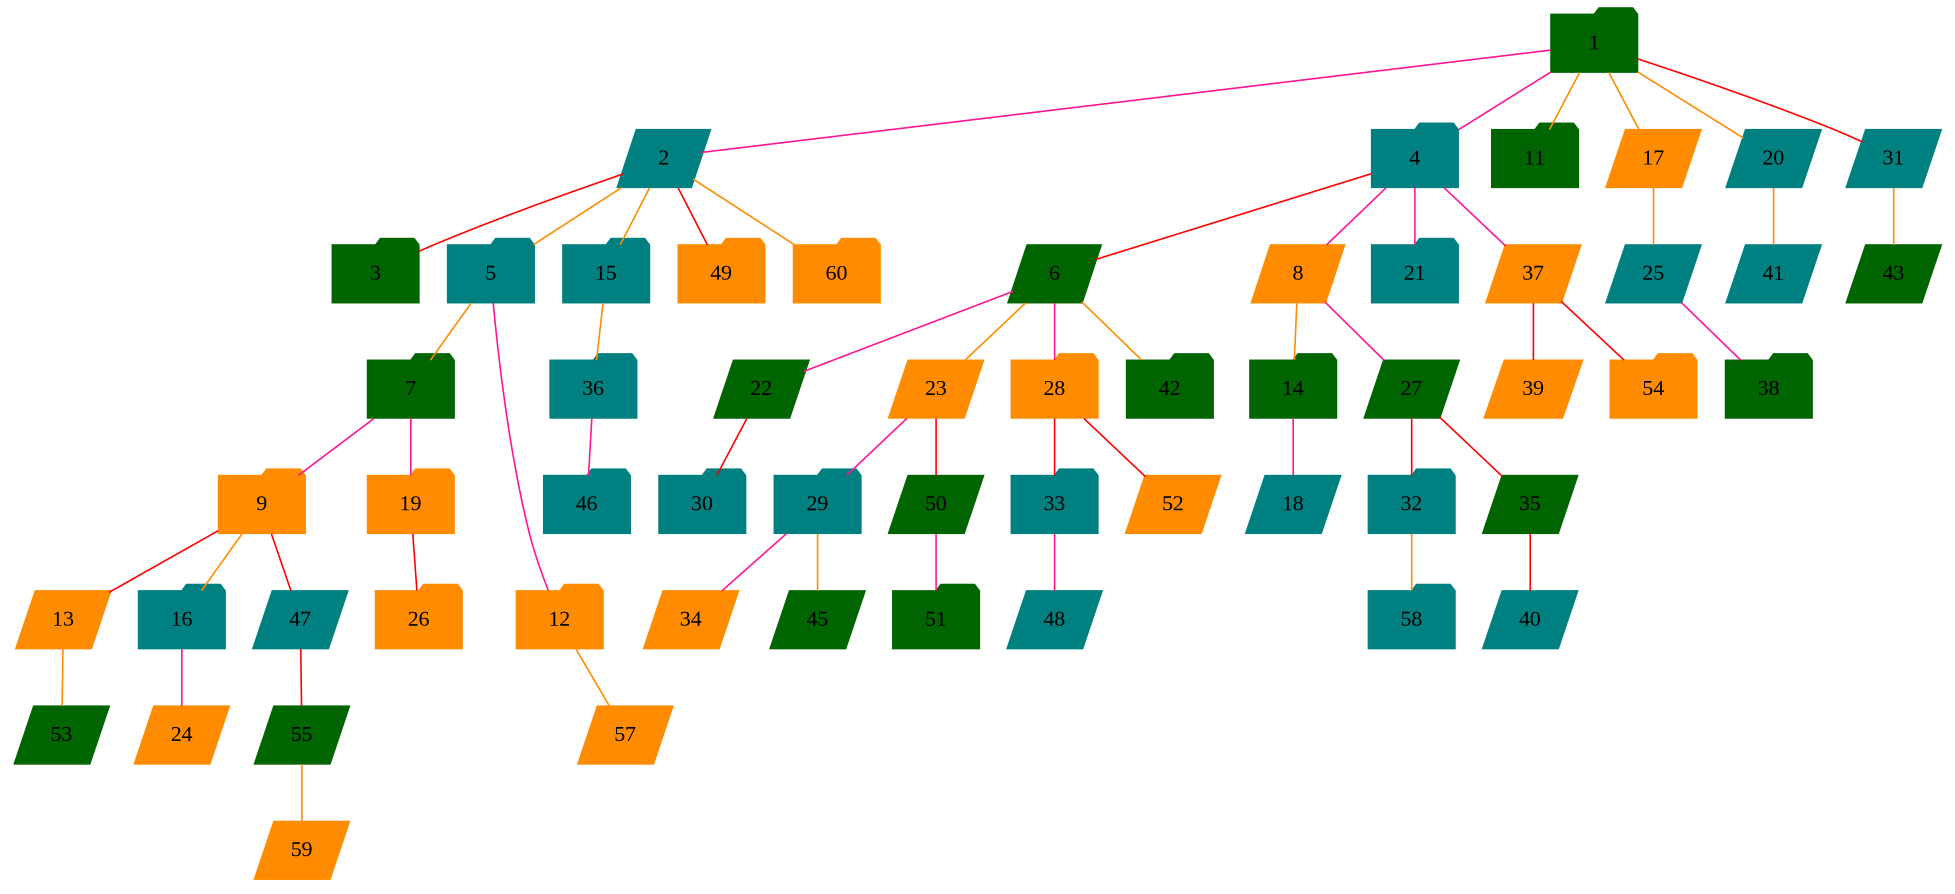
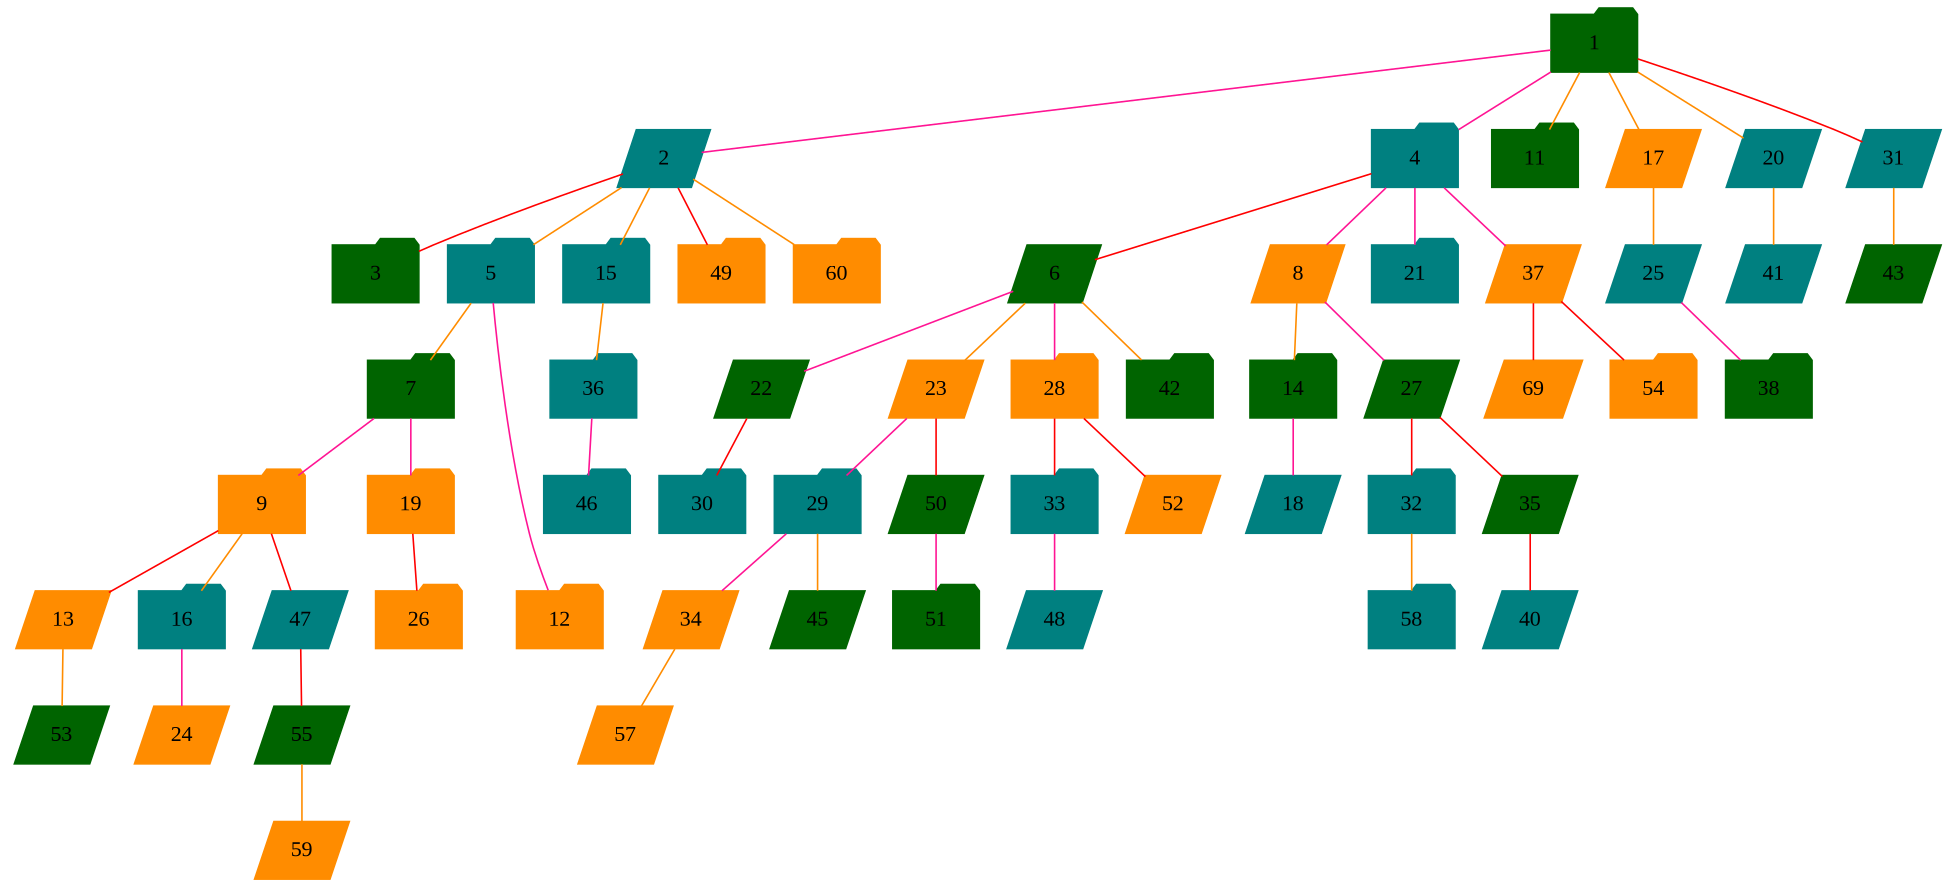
node "39": label "39" -> "69"
edge "12" -- "57": now "34" -- "57"
